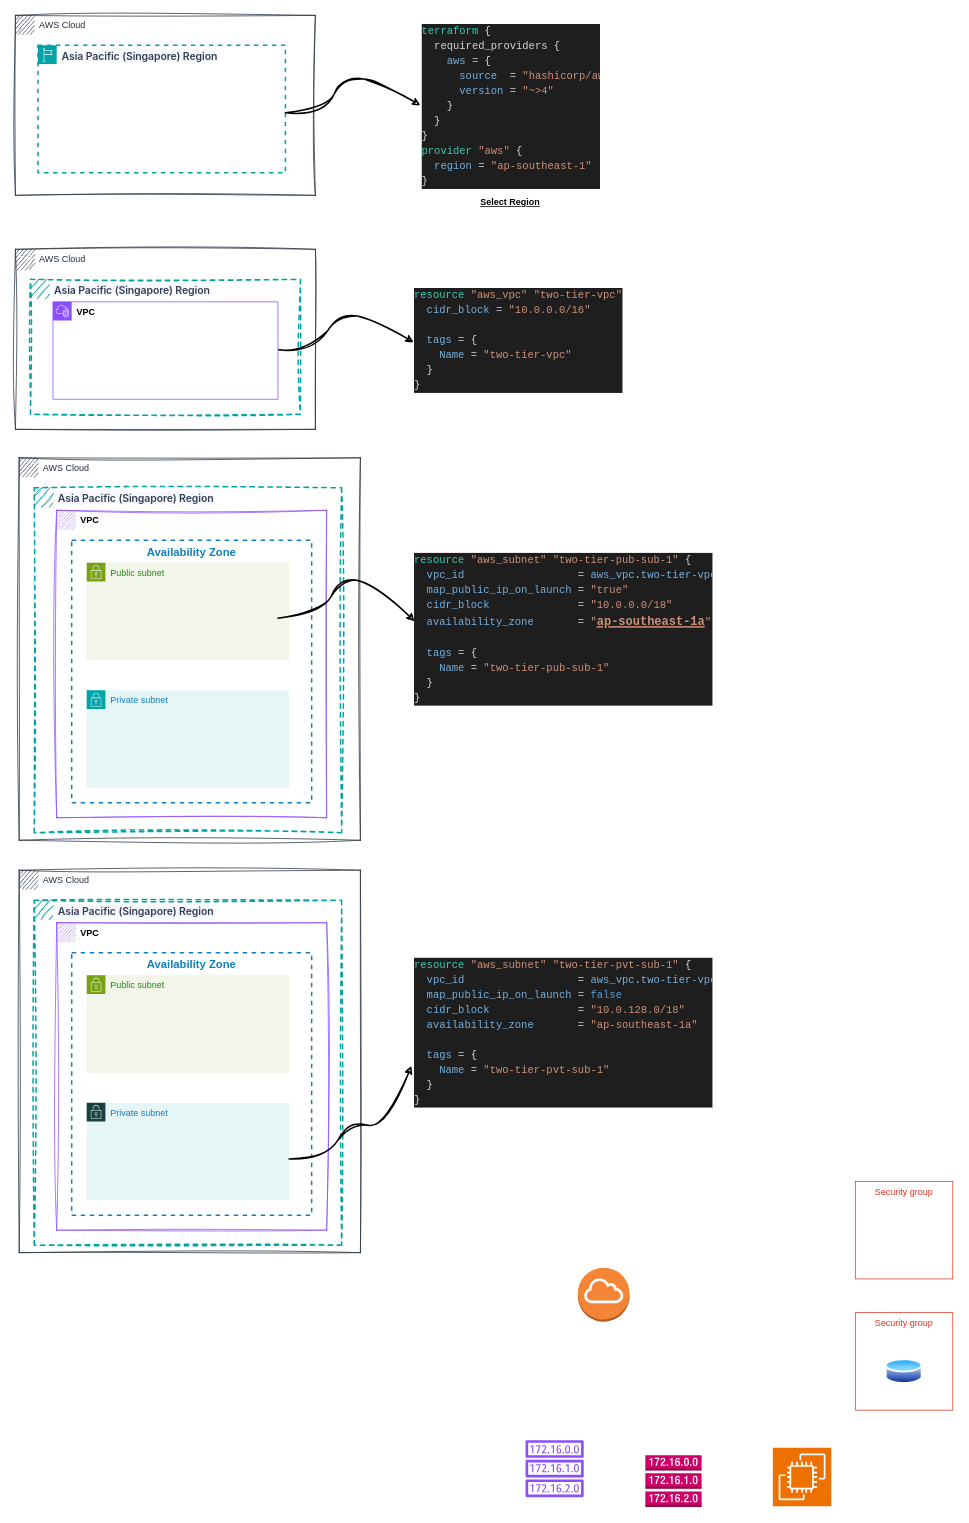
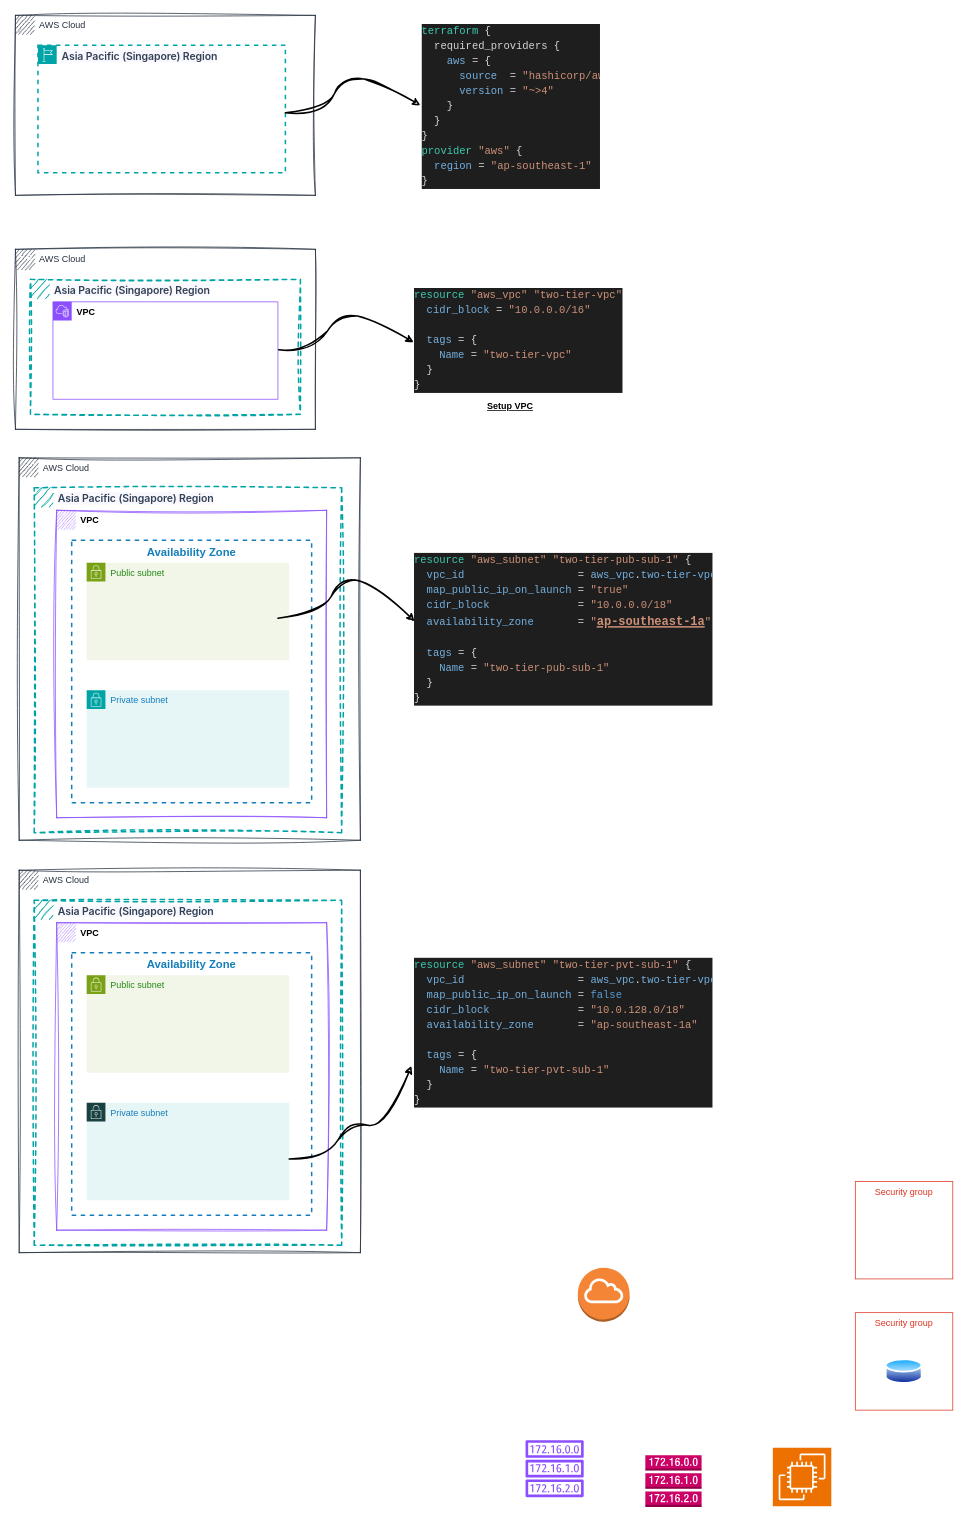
node "Select Region": removed
node "Setup VPC": added
